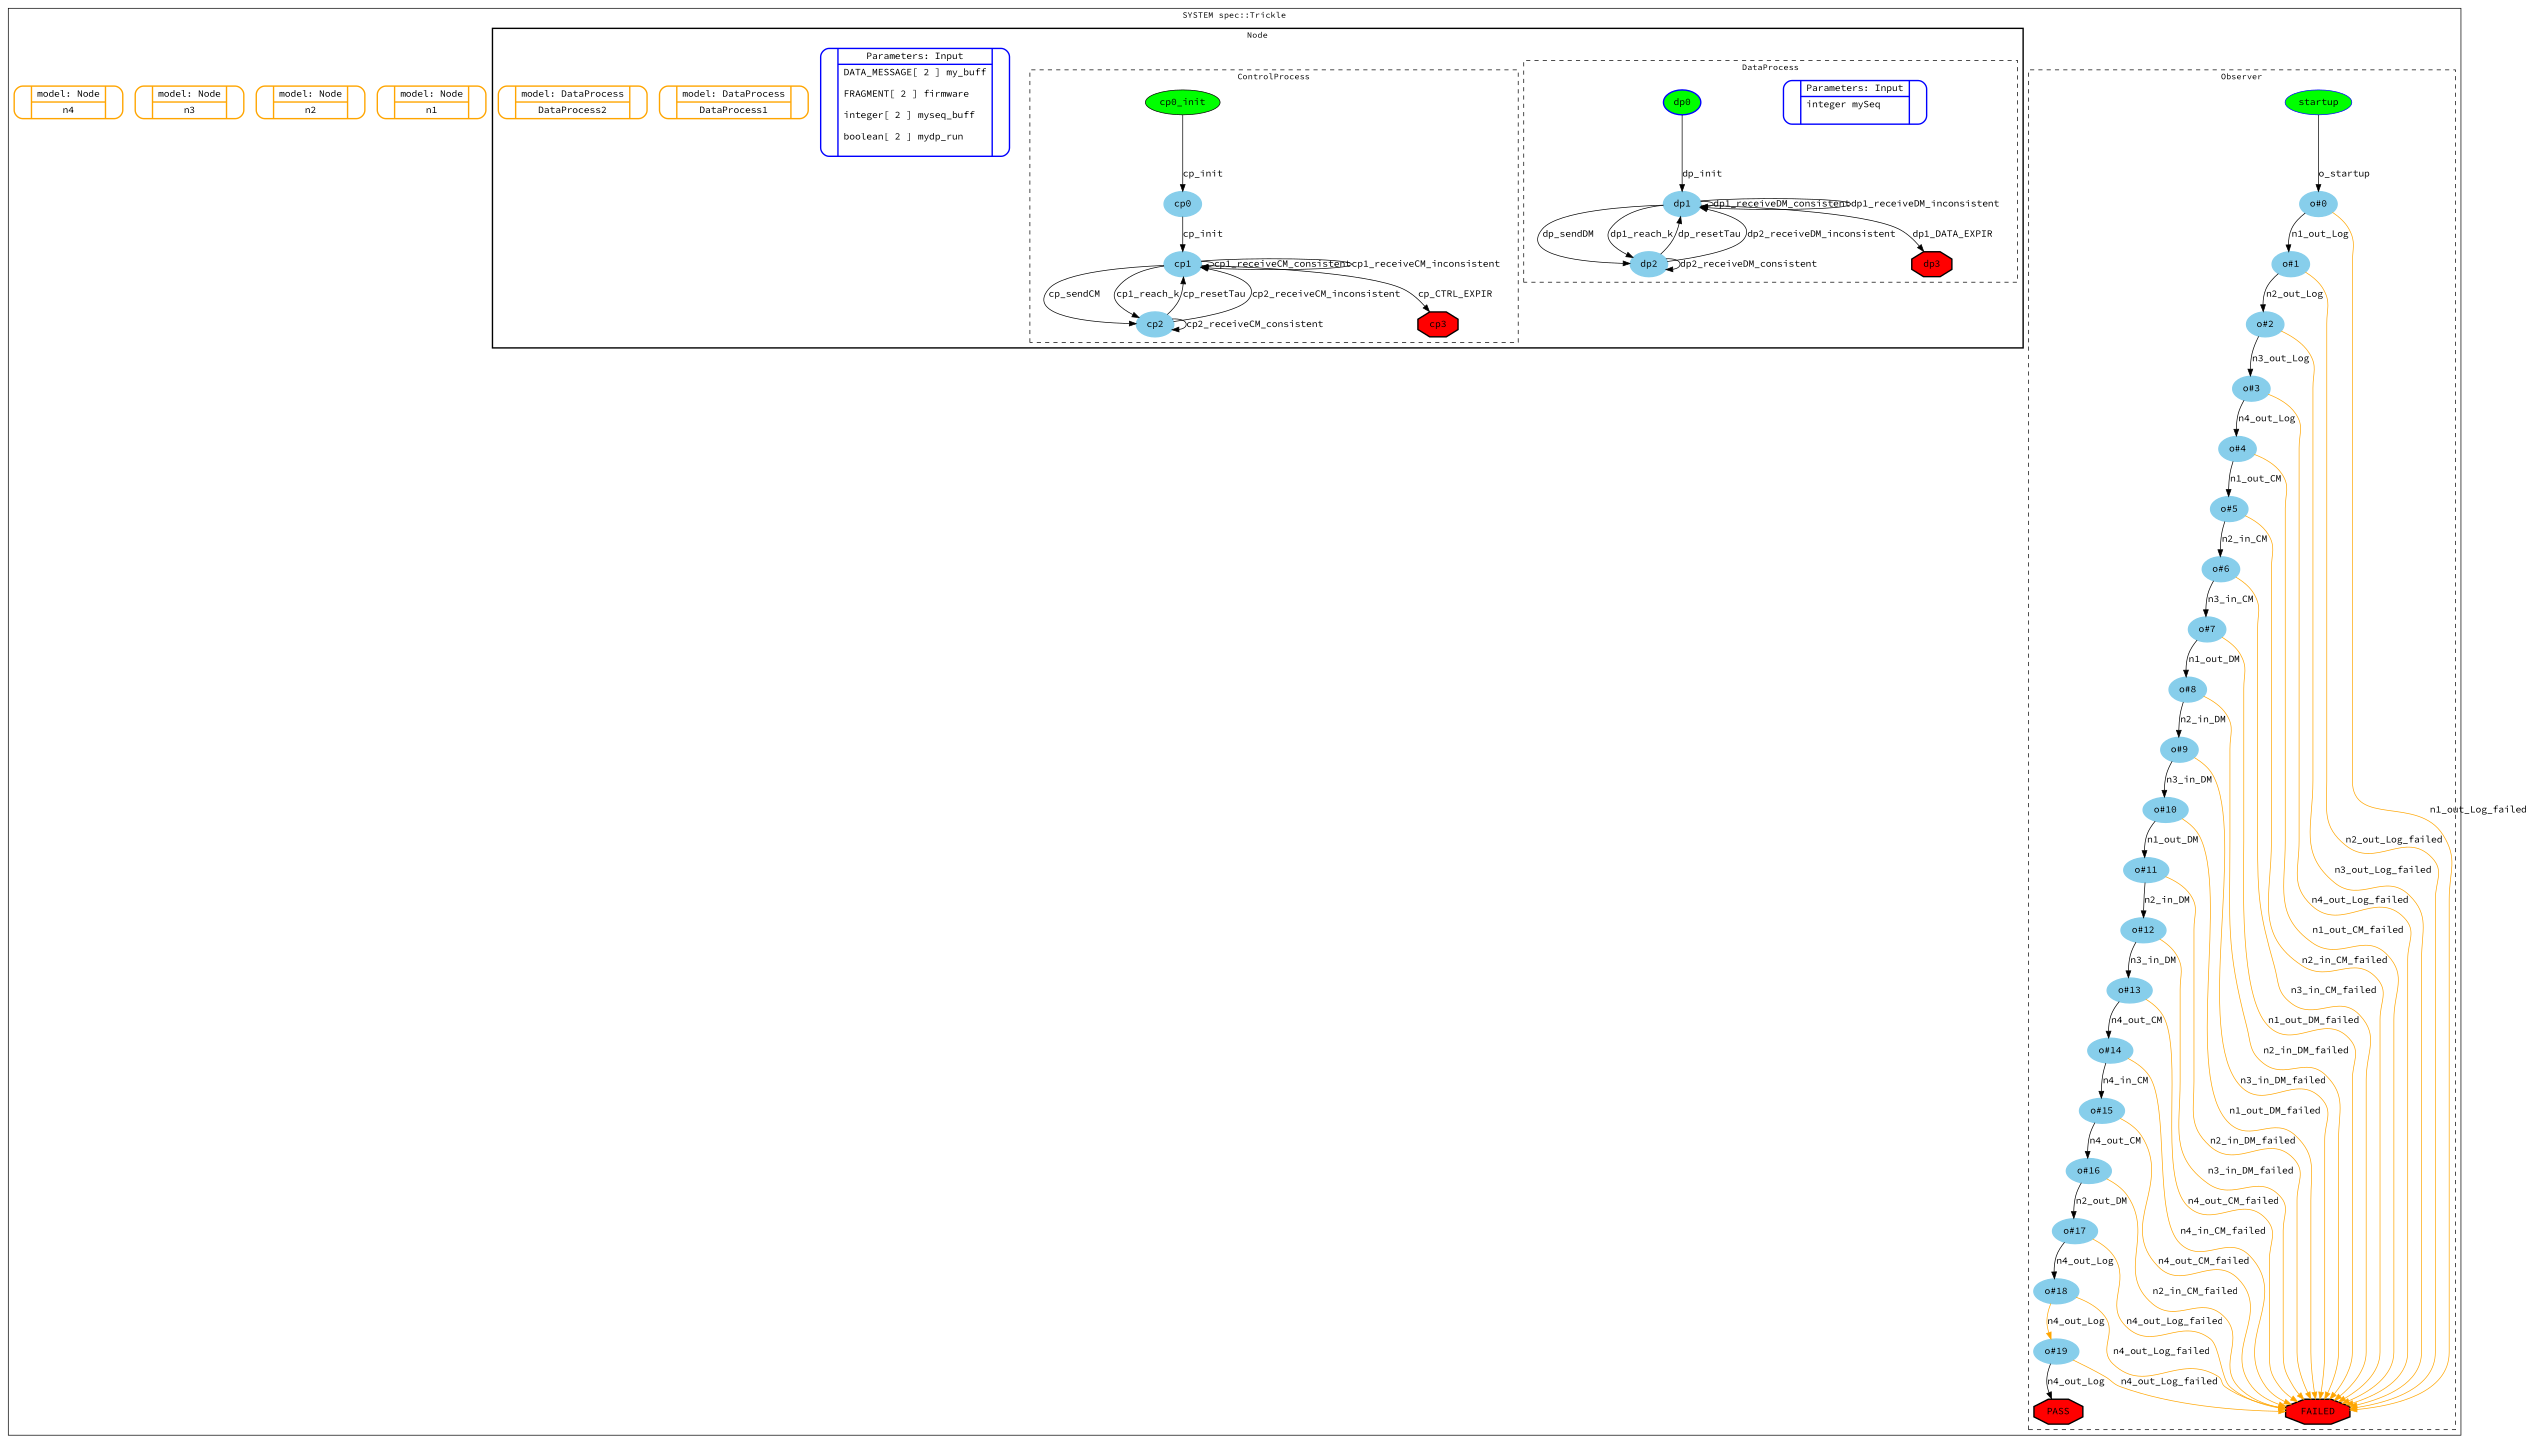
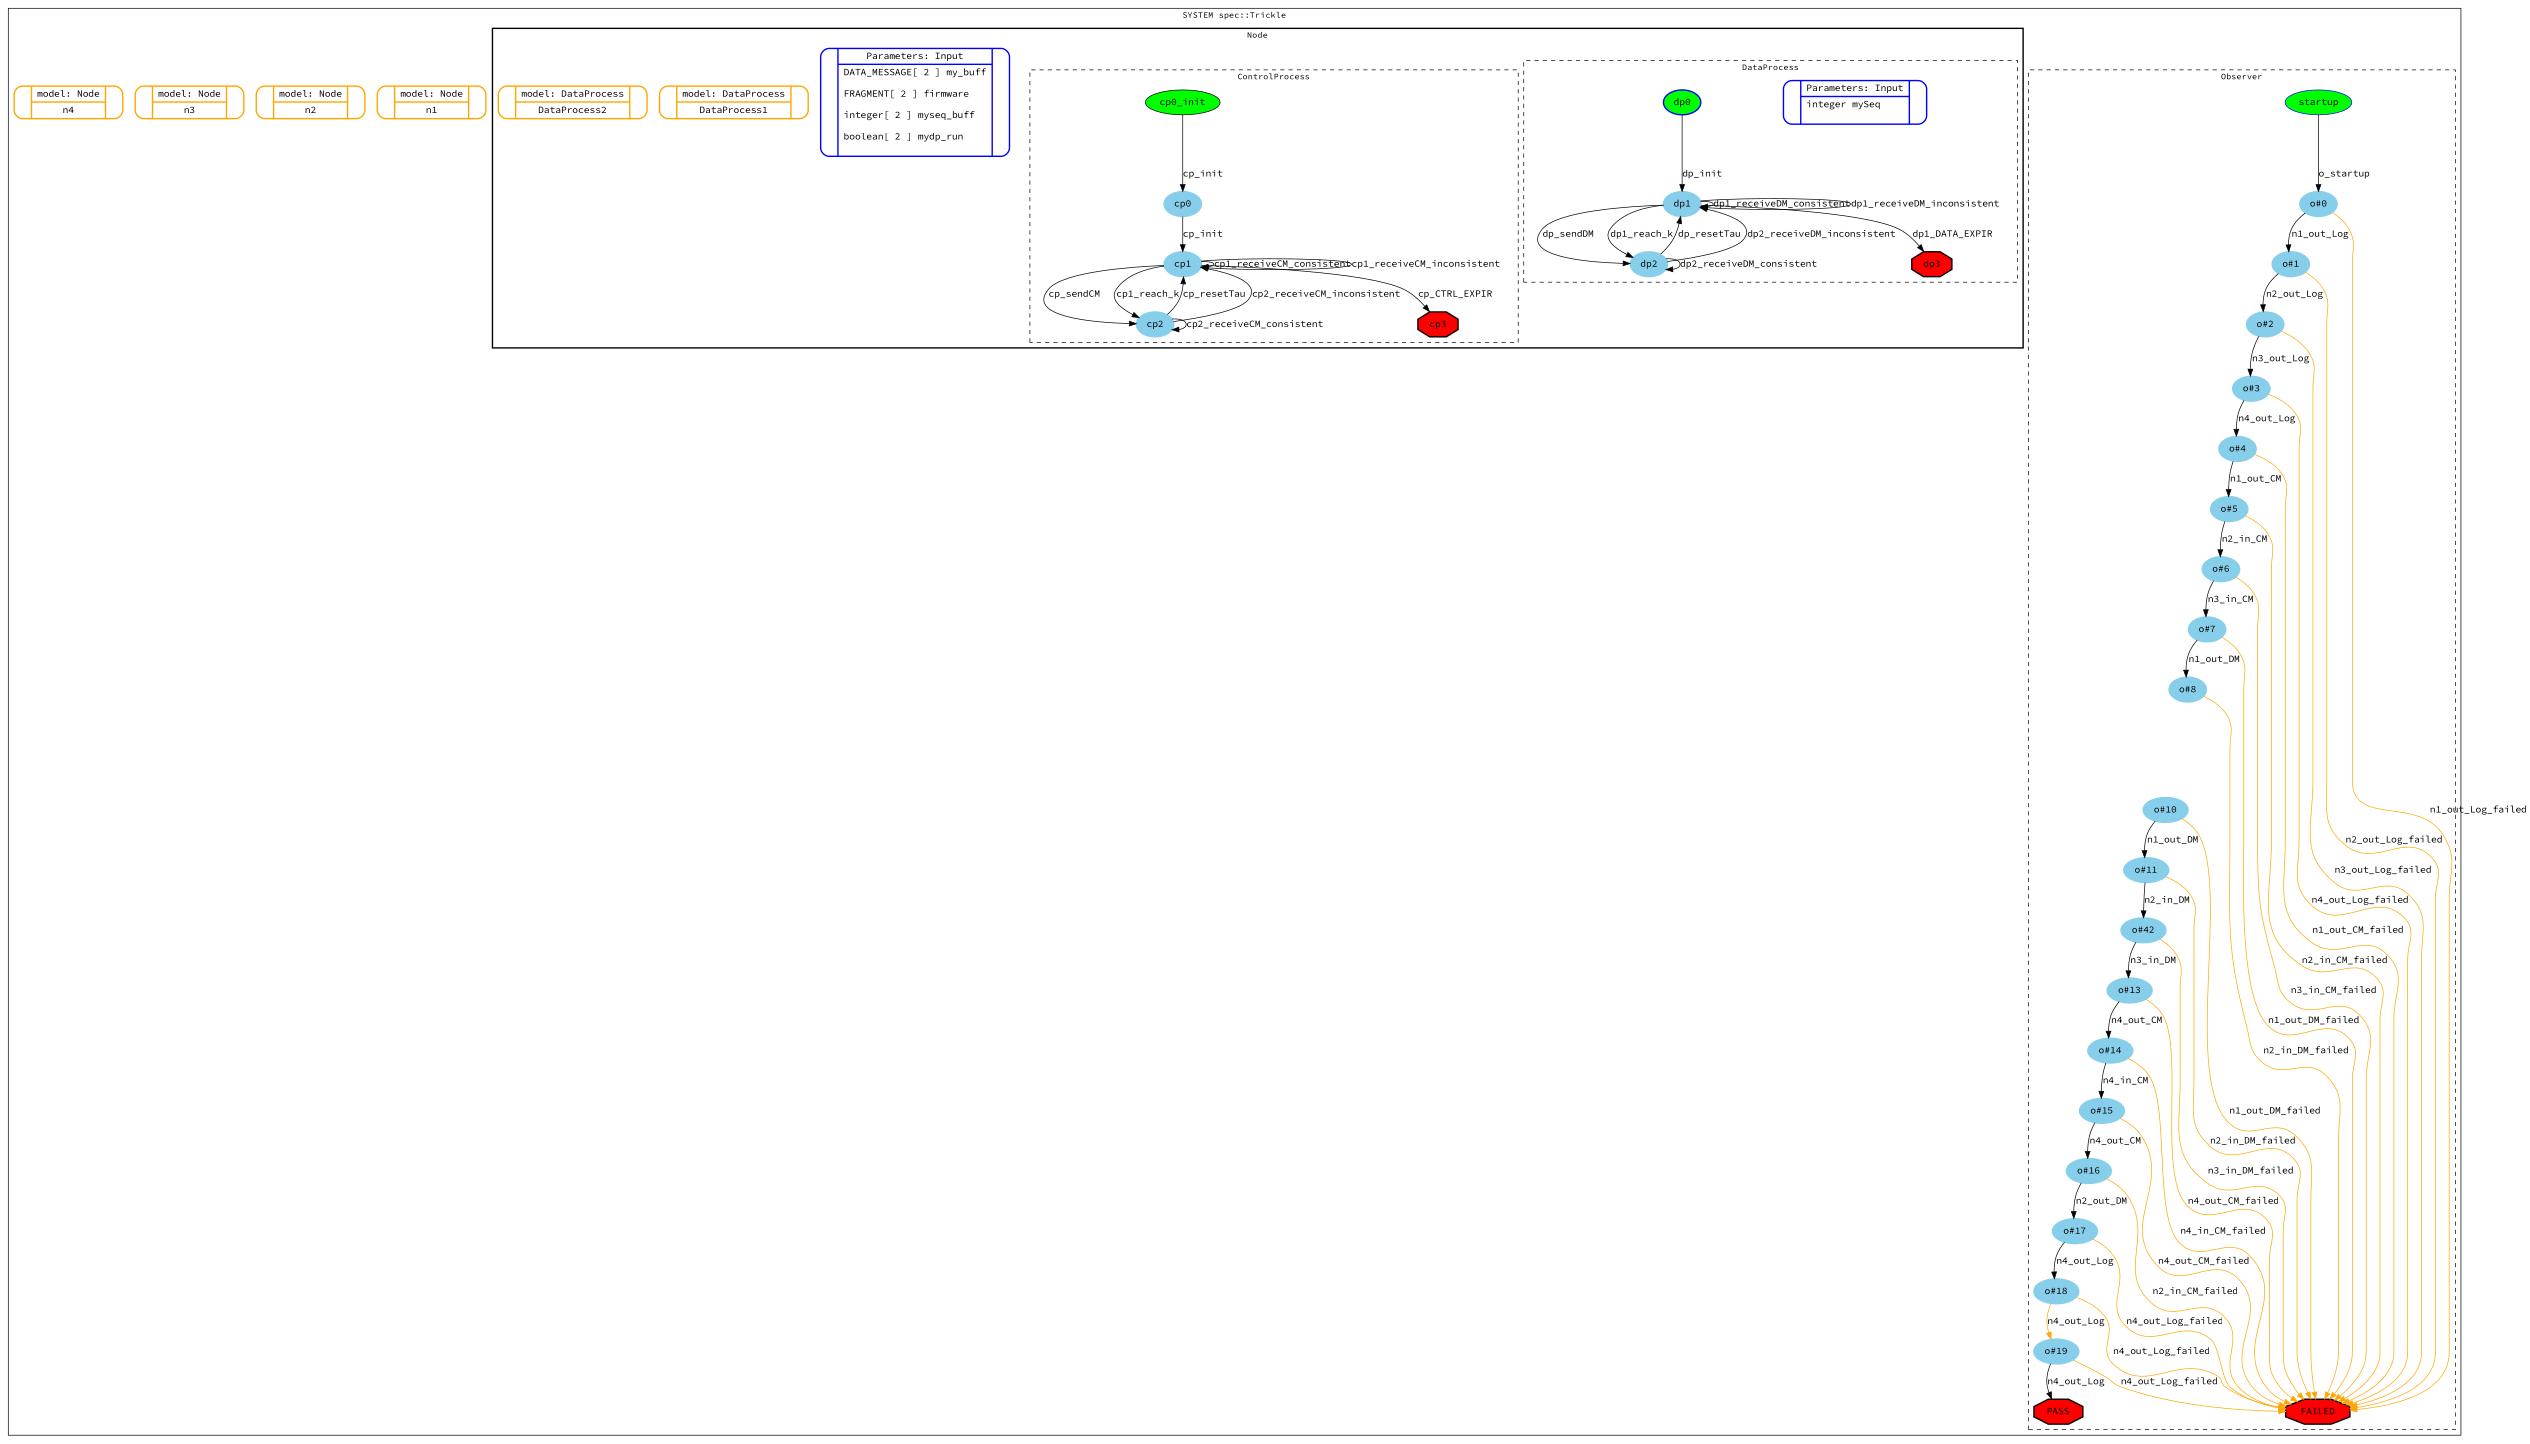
node "o#9": removed
node "o#12": label "o#12" -> "o#42"
